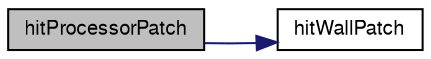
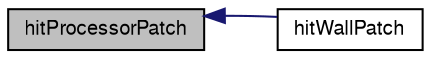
edge "hitProcessorPatch" -> "hitWallPatch": reversed
